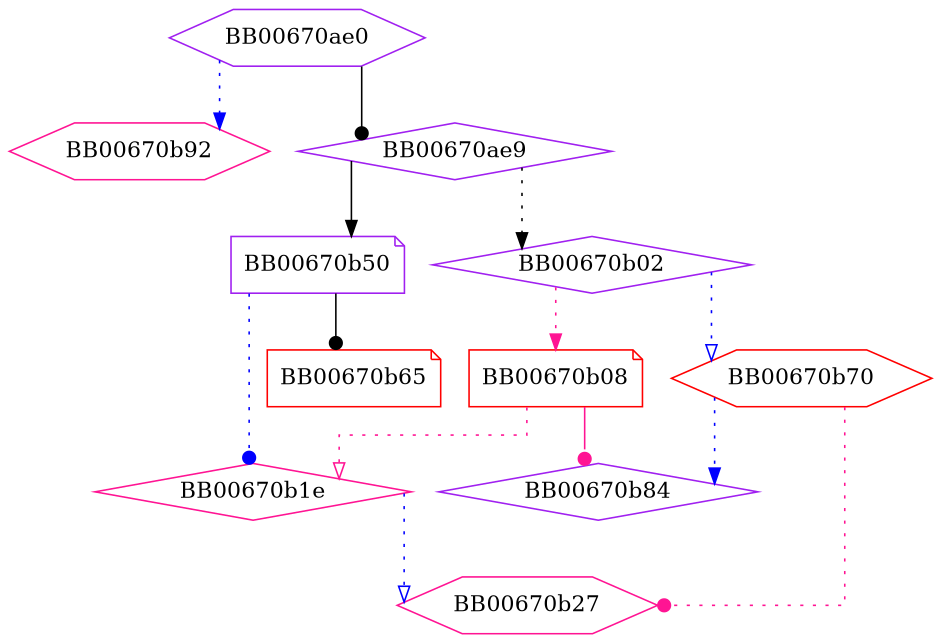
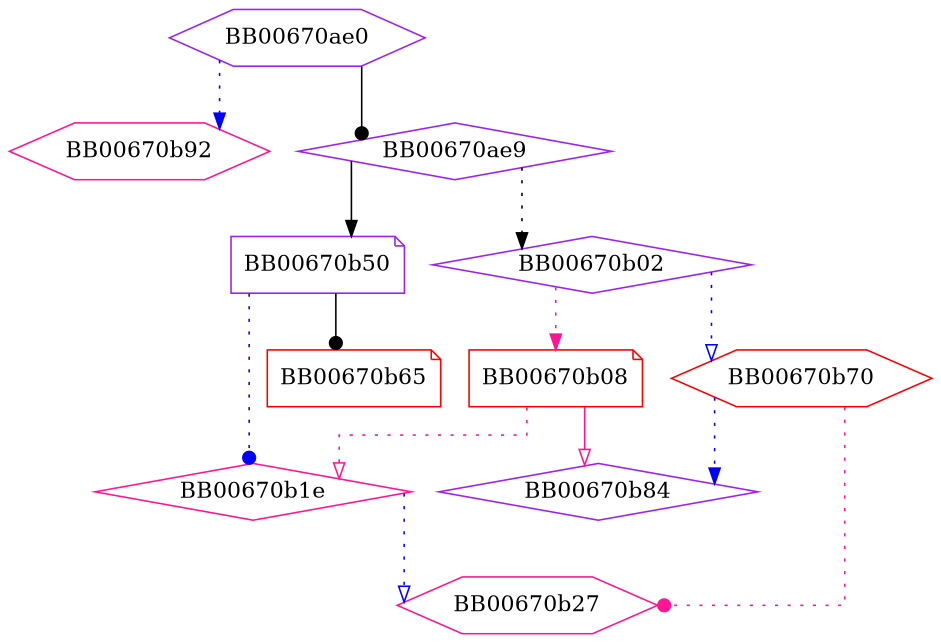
edge "BB00670b08" -> "BB00670b84": arrowhead dot -> onormal
